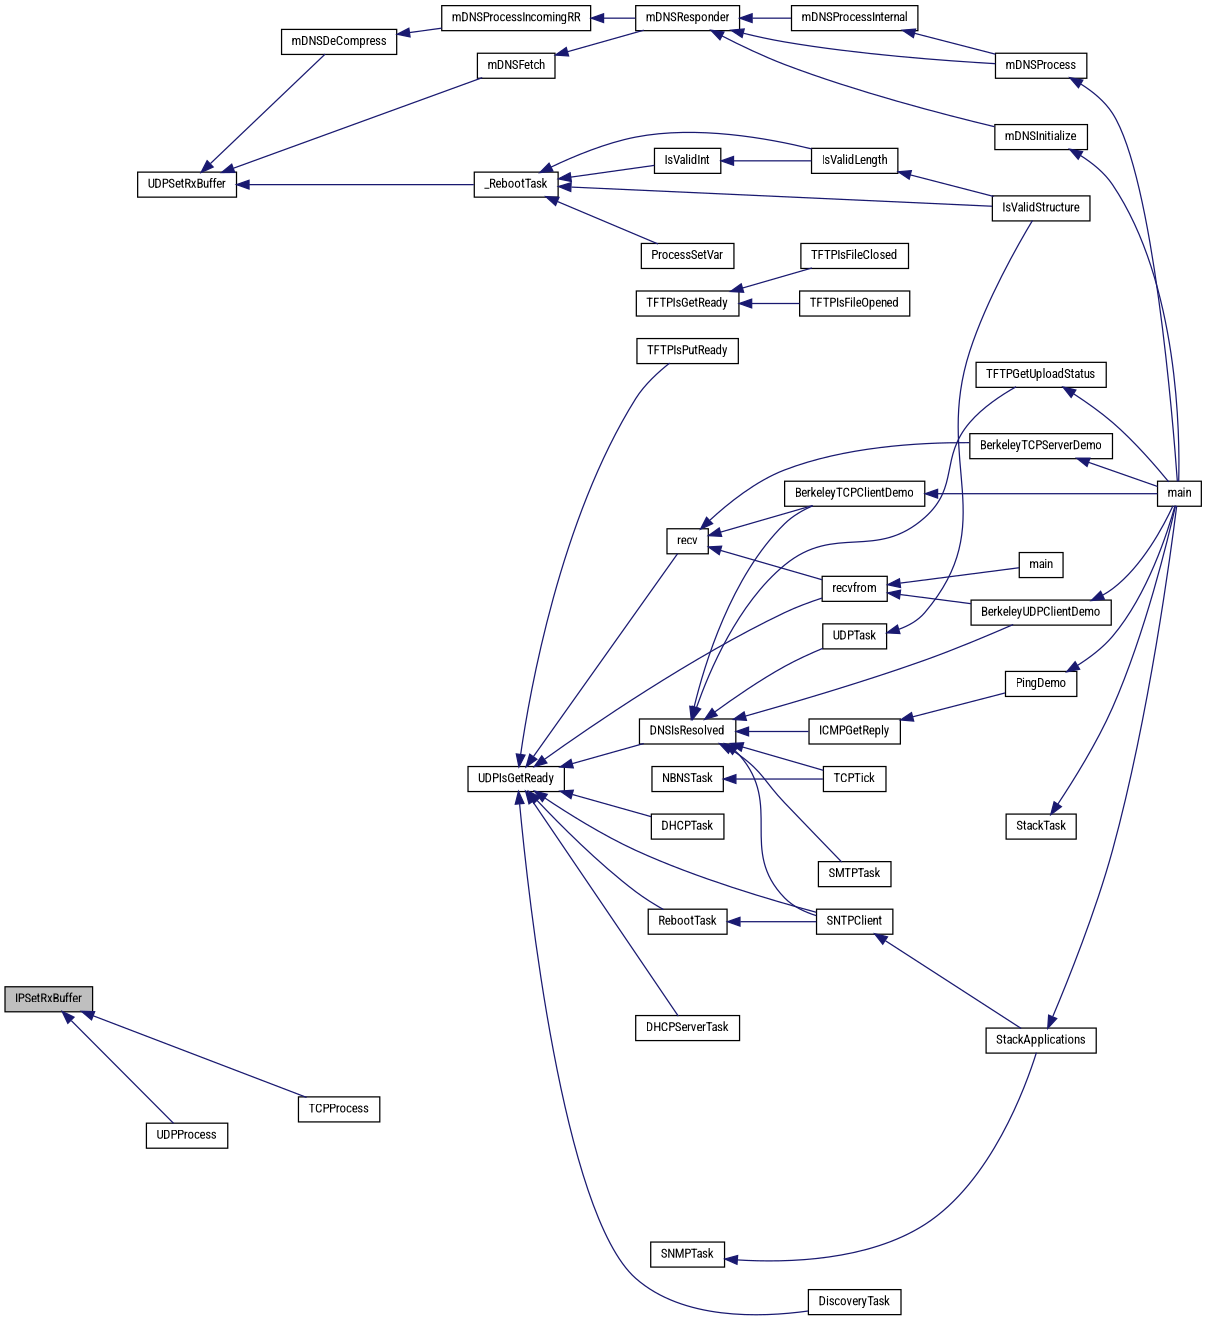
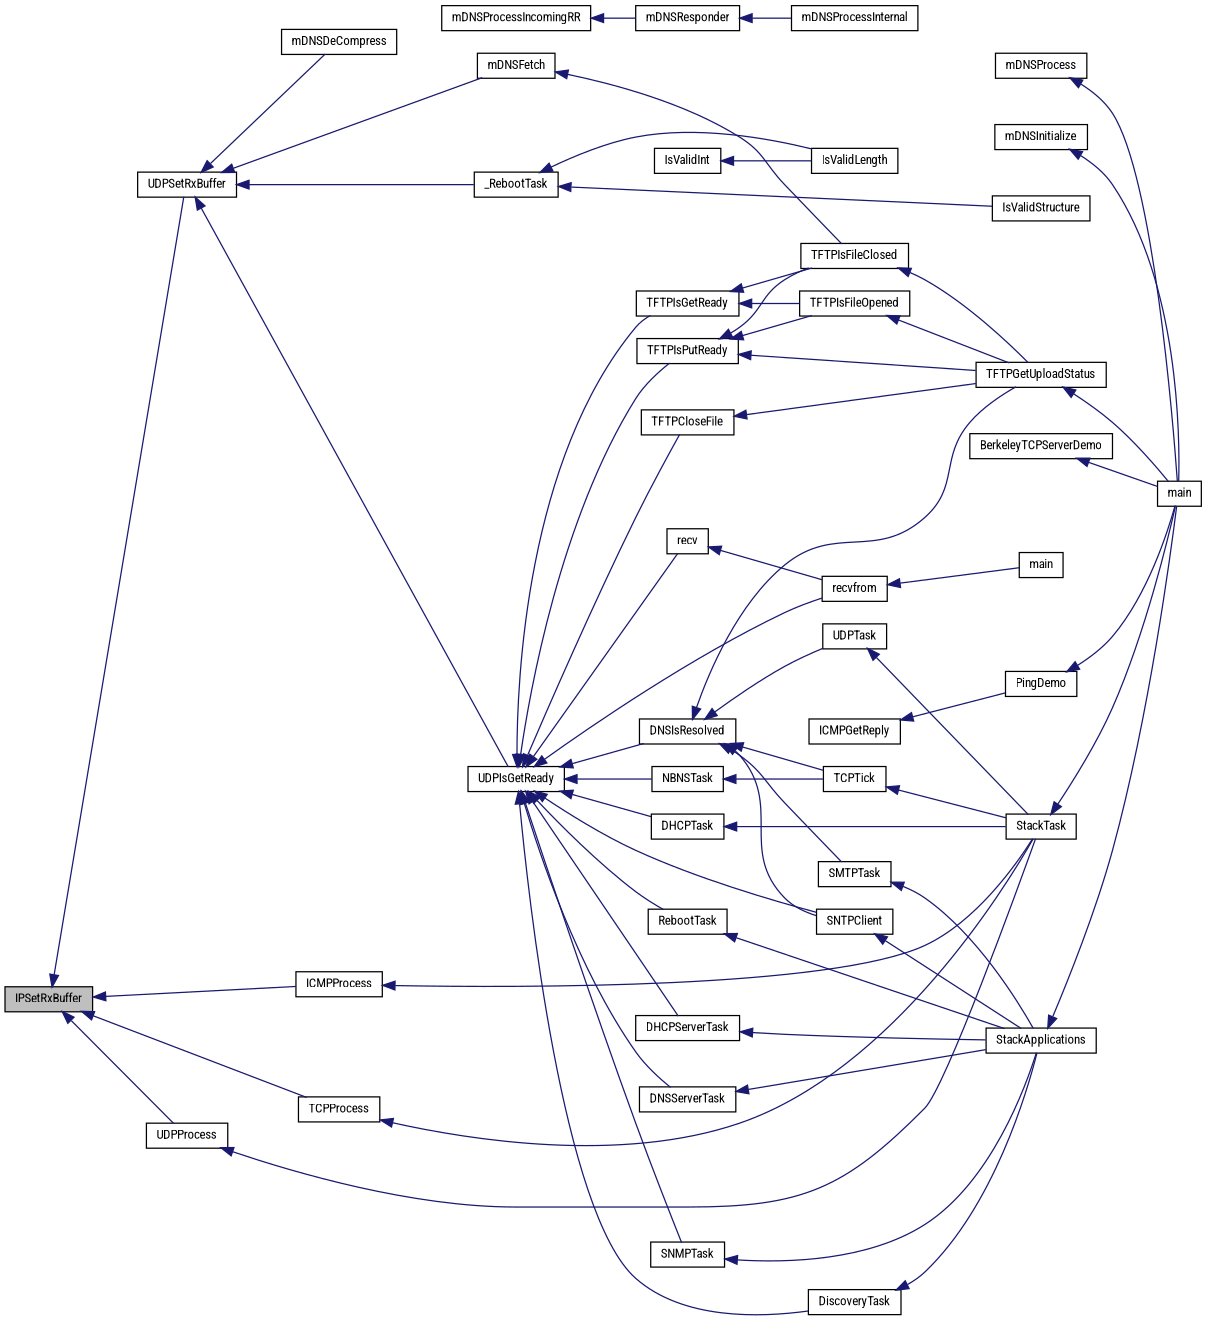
edge "mDNSProcessIncomingRR" -> "mDNSDeCompress": removed
edge "mDNSResponder" -> "mDNSFetch": now "TFTPIsFileClosed" -> "mDNSFetch"
edge "mDNSProcess" -> "mDNSProcessInternal": removed
edge "mDNSProcess" -> "mDNSResponder": removed
edge "mDNSInitialize" -> "mDNSResponder": removed
edge "IsValidInt" -> "_RebootTask": removed
edge "IsValidStructure" -> "IsValidLength": removed
node "ProcessSetVar": removed
edge "TFTPIsFileClosed" -> "TFTPIsPutReady": added
edge "TFTPGetUploadStatus" -> "TFTPIsFileClosed": added
edge "TFTPIsFileOpened" -> "TFTPIsPutReady": added
edge "TFTPGetUploadStatus" -> "TFTPIsFileOpened": added
edge "TFTPGetUploadStatus" -> "TFTPIsPutReady": added
edge "IsValidStructure" -> "UDPTask": now "StackTask" -> "UDPTask"
node "TFTPCloseFile": added
edge "BerkeleyTCPServerDemo" -> "recv": removed
edge "UDPIsGetReady" -> "UDPSetRxBuffer": added
node "BerkeleyTCPClientDemo": removed
edge "TFTPIsGetReady" -> "UDPIsGetReady": added
edge "UDPSetRxBuffer" -> "IPSetRxBuffer": added
node "BerkeleyUDPClientDemo": removed
edge "ICMPGetReply" -> "DNSIsResolved": removed
edge "NBNSTask" -> "UDPIsGetReady": added
edge "StackTask" -> "TCPTick": added
edge "StackTask" -> "DHCPTask": added
edge "SNTPClient" -> "RebootTask": now "StackApplications" -> "RebootTask"
edge "StackApplications" -> "SMTPTask": added
node "ICMPProcess": added
edge "SNMPTask" -> "UDPIsGetReady": added
edge "StackApplications" -> "DHCPServerTask": added
node "DNSServerTask": added
edge "StackTask" -> "TCPProcess": added
edge "StackApplications" -> "DiscoveryTask": added
edge "StackTask" -> "UDPProcess": added
